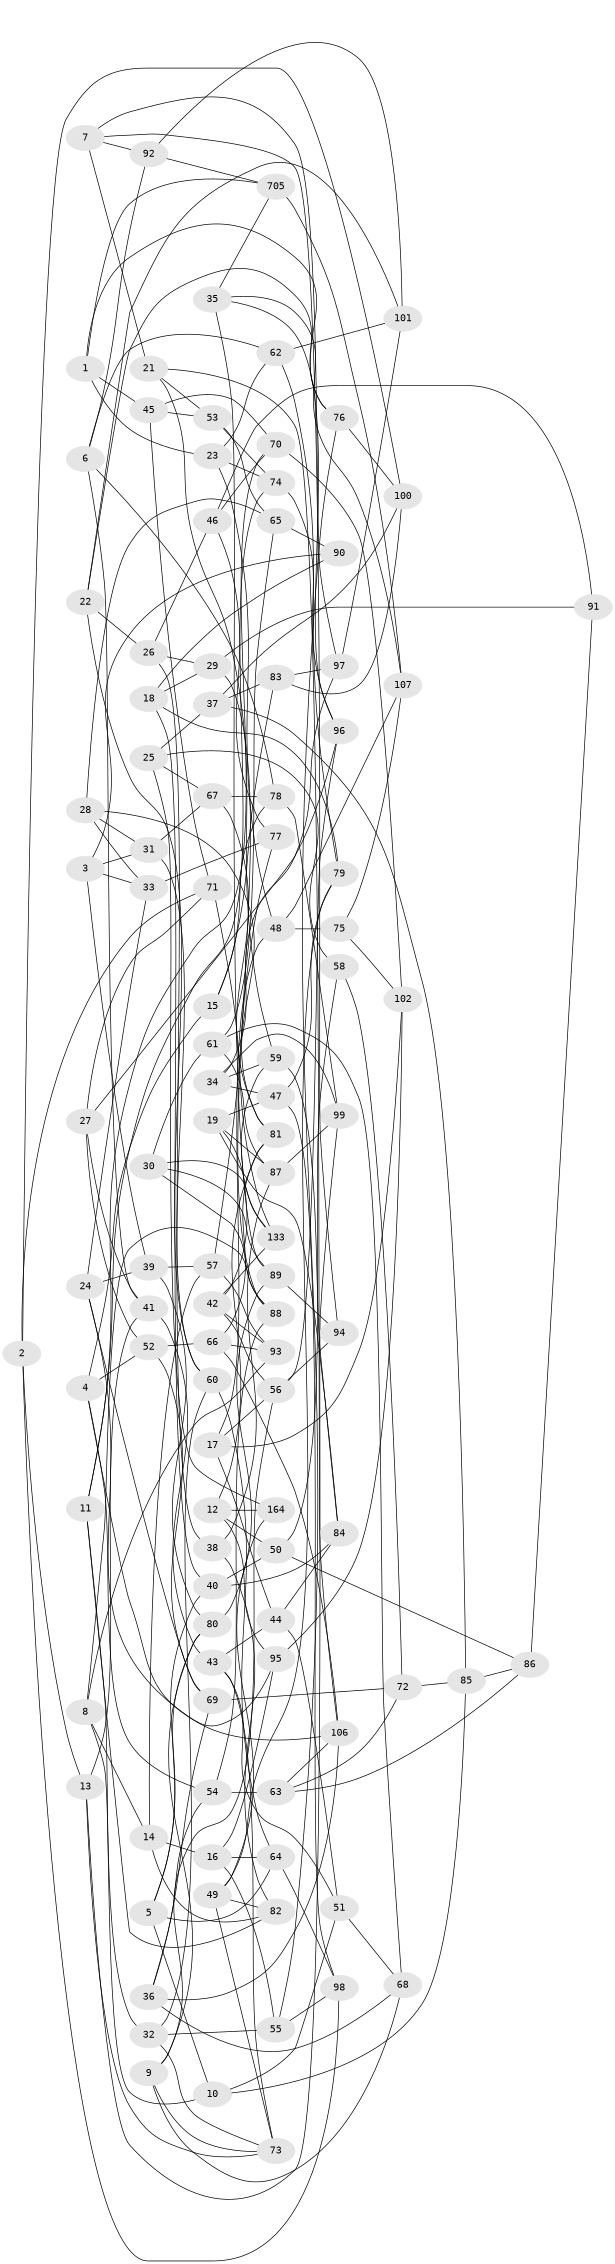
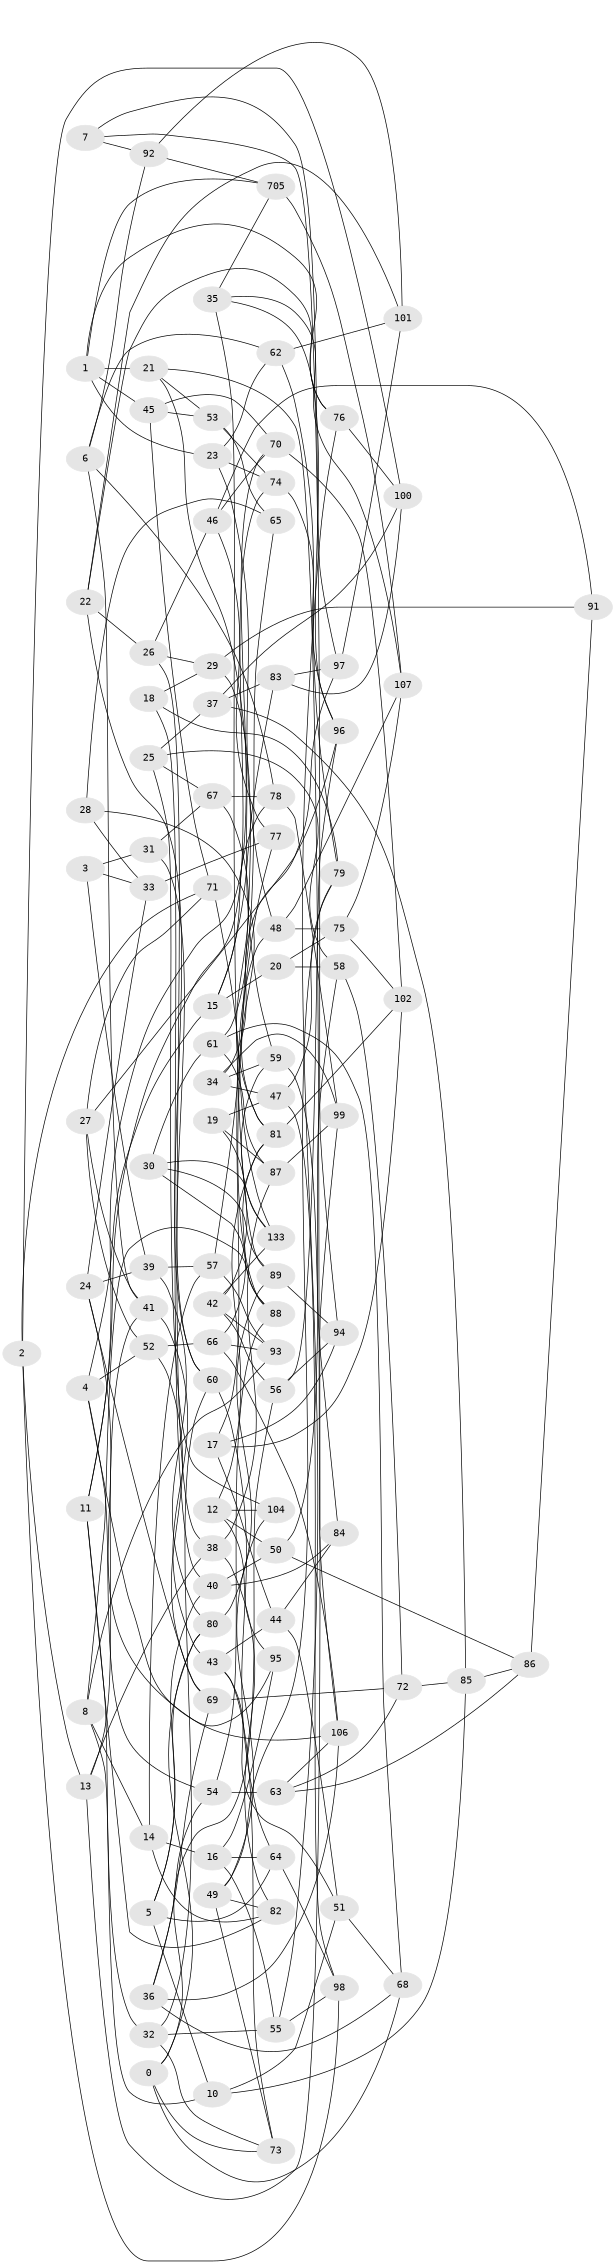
edge "7" -- "21": now "1" -- "21"
node "90": removed
edge "28" -- "31": removed
node "20": added
edge "19" -- "84": removed
edge "102" -- "95": now "102" -- "81"
edge "56" -- "17": now "94" -- "17"
node "164": label "164" -> "104"
edge "13" -- "73": now "13" -- "38"
node "9": label "9" -> "0"
